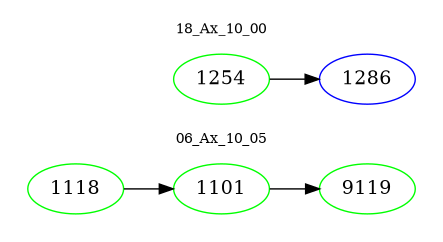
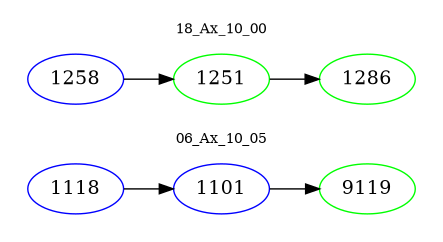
node "1258": added
node "1254": label "1254" -> "1251"
node "1286": color blue -> green
node "1118": color green -> blue
node "1101": color green -> blue
